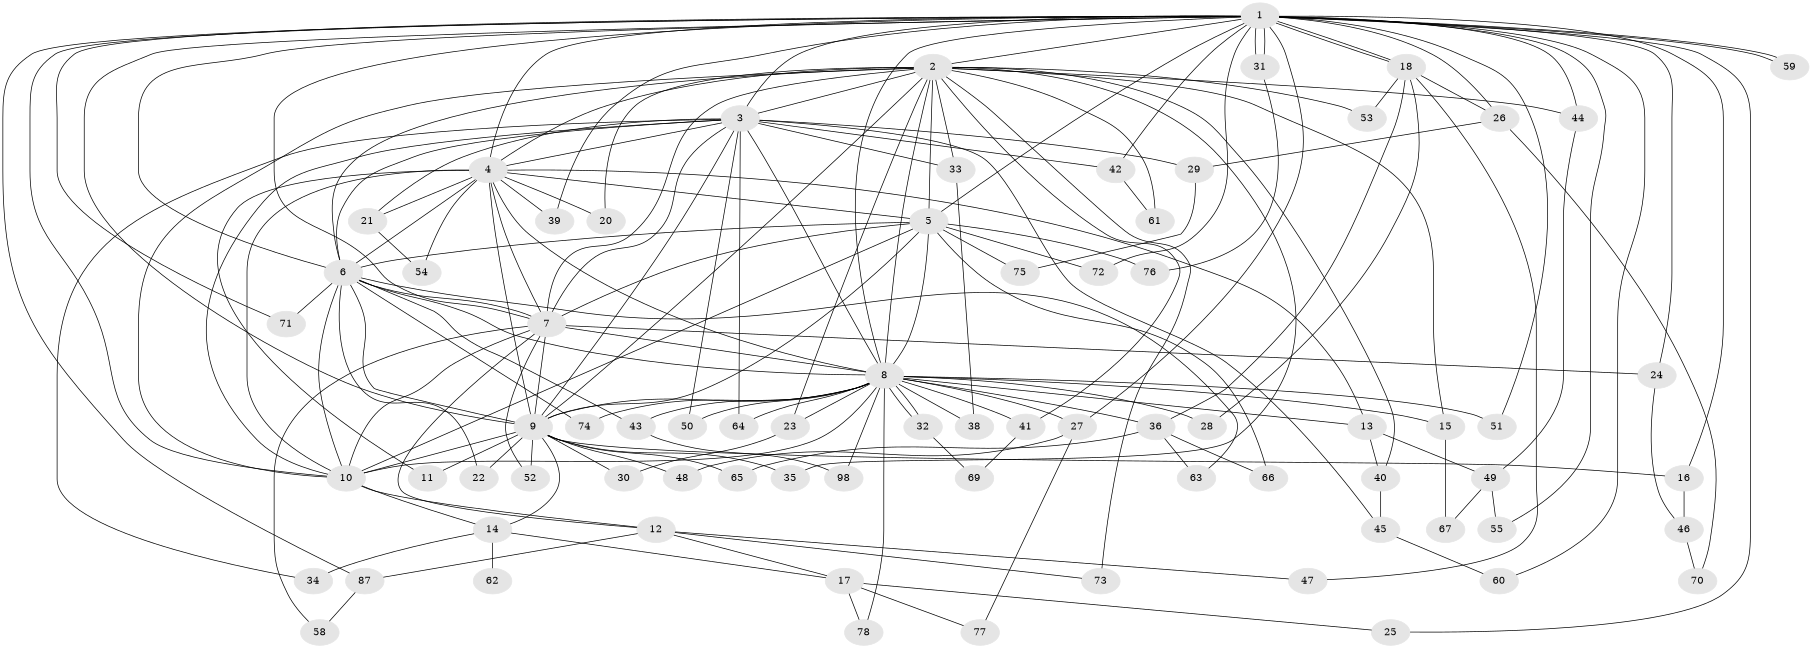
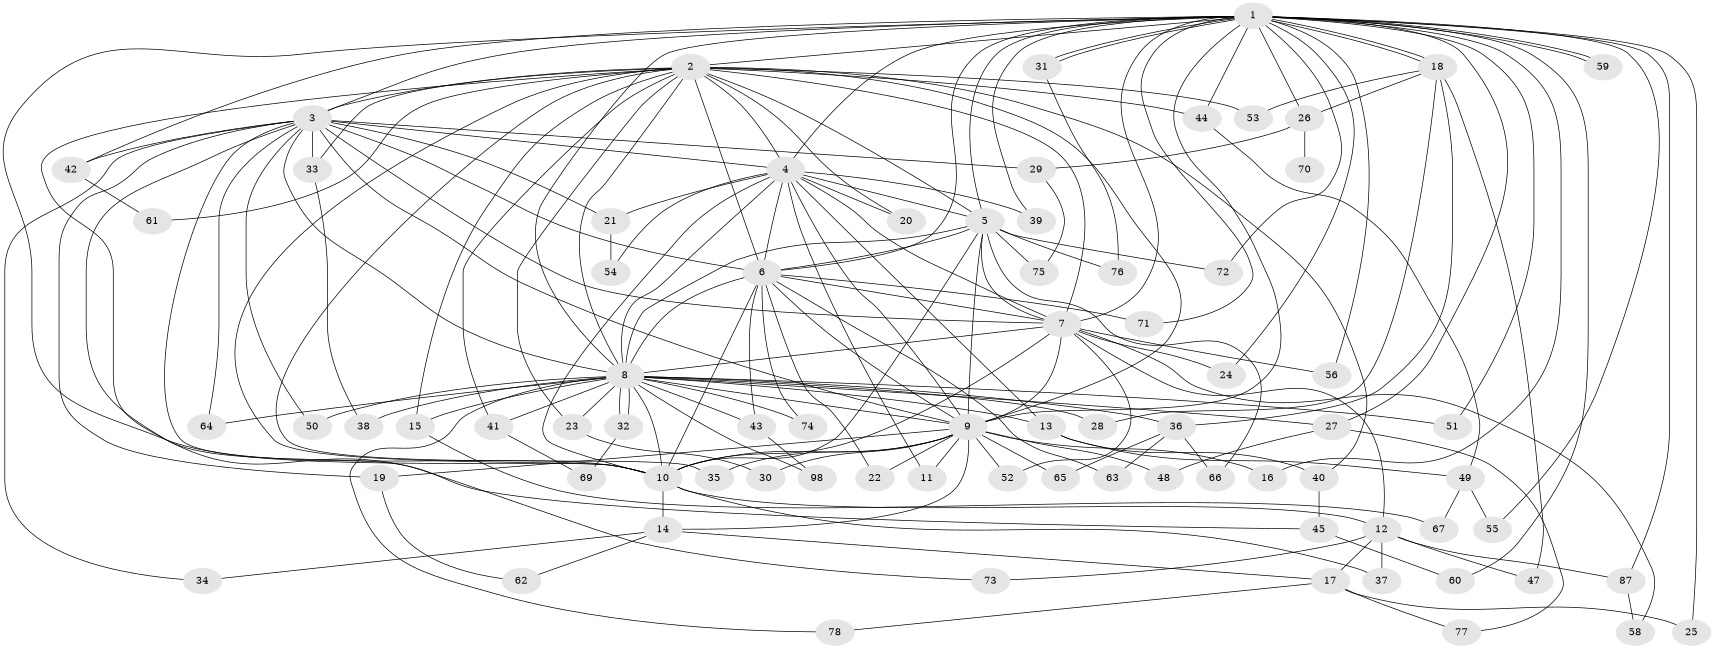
node "56": added
node "19": added
node "46": removed
node "37": added
